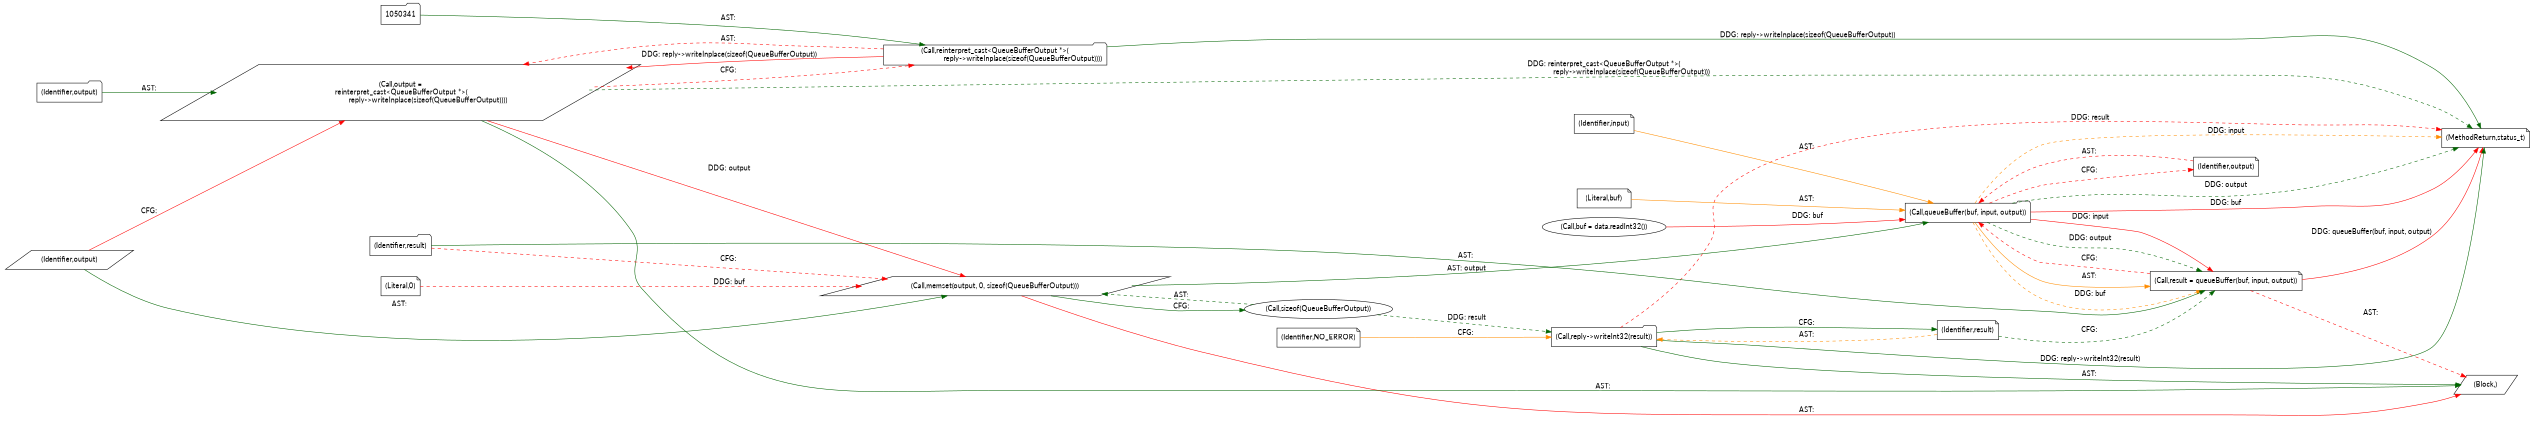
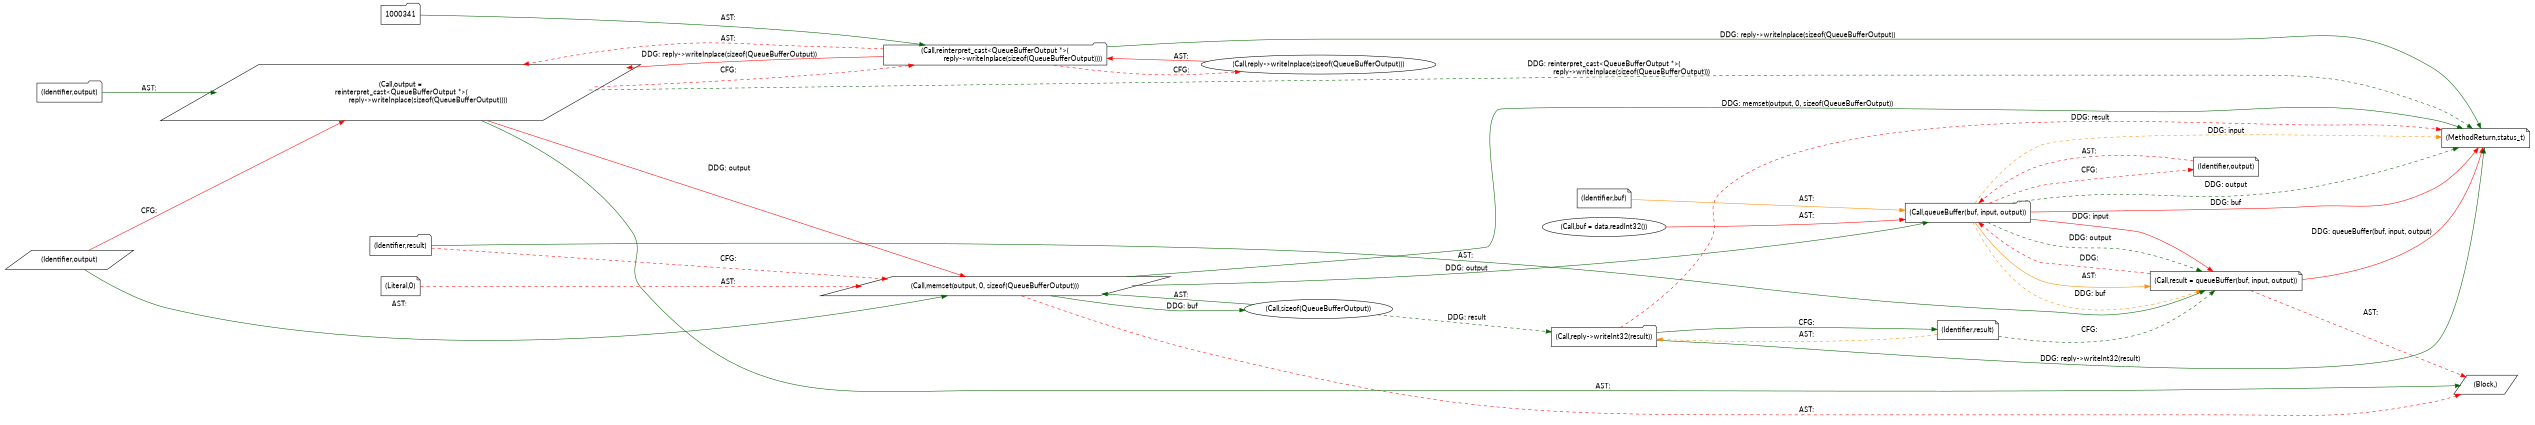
node "1050341": label "1050341" -> "1000341"
node "(Call,reply->writeInplace(sizeof(QueueBufferOutput)))": added
edge "(Call,memset(output, 0, sizeof(QueueBufferOutput)))" -> "(MethodReturn,status_t)": added, label "DDG: memset(output, 0, sizeof(QueueBufferOutput))"
node "(Identifier,input)": removed
node "(Literal,buf)": label "(Literal,buf)" -> "(Identifier,buf)"
edge "(Call,buf = data.readInt32())" -> "(Call,queueBuffer(buf, input, output))": label "DDG: buf" -> "AST: "
edge "(Call,result = queueBuffer(buf, input, output))" -> "(Call,queueBuffer(buf, input, output))": label "CFG: " -> "DDG: "
edge "(Call,memset(output, 0, sizeof(QueueBufferOutput)))" -> "(Call,queueBuffer(buf, input, output))": label "AST: output" -> "DDG: output"
edge "(Literal,0)" -> "(Call,memset(output, 0, sizeof(QueueBufferOutput)))": label "DDG: buf" -> "AST: "
edge "(Call,sizeof(QueueBufferOutput))" -> "(Call,memset(output, 0, sizeof(QueueBufferOutput)))": style dashed -> solid
edge "(Call,memset(output, 0, sizeof(QueueBufferOutput)))" -> "(Call,sizeof(QueueBufferOutput))": label "CFG: " -> "DDG: buf"
node "(Identifier,NO_ERROR)": removed
edge "(Call,reply->writeInt32(result))" -> "(Block,)": removed, label "AST:"
edge "(Call,memset(output, 0, sizeof(QueueBufferOutput)))" -> "(Block,)": style solid -> dashed
